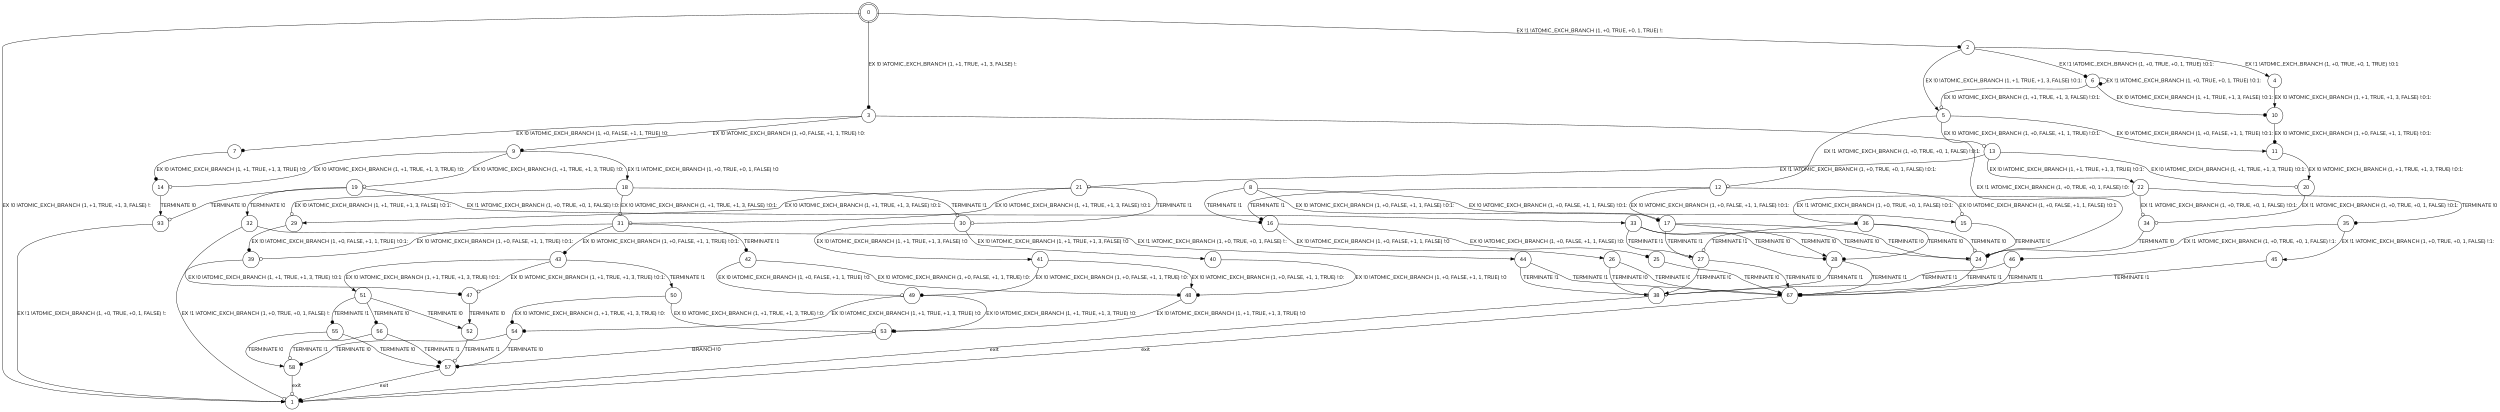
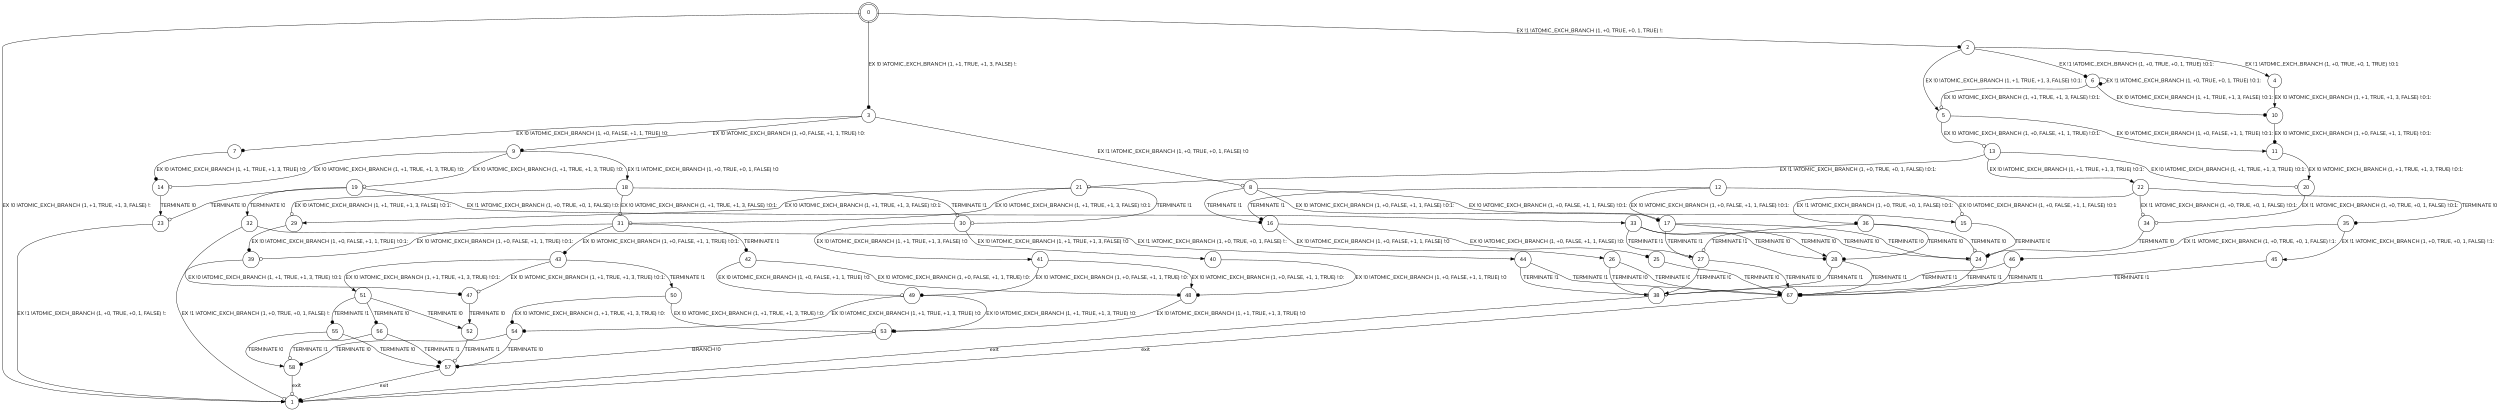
edge "3" -> "24": now "3" -> "8"
edge "5" -> "12": removed, label "EX !1 !ATOMIC_EXCH_BRANCH (1, +0, TRUE, +0, 1, FALSE) !:0:1:"
node "93": label "93" -> "23"
